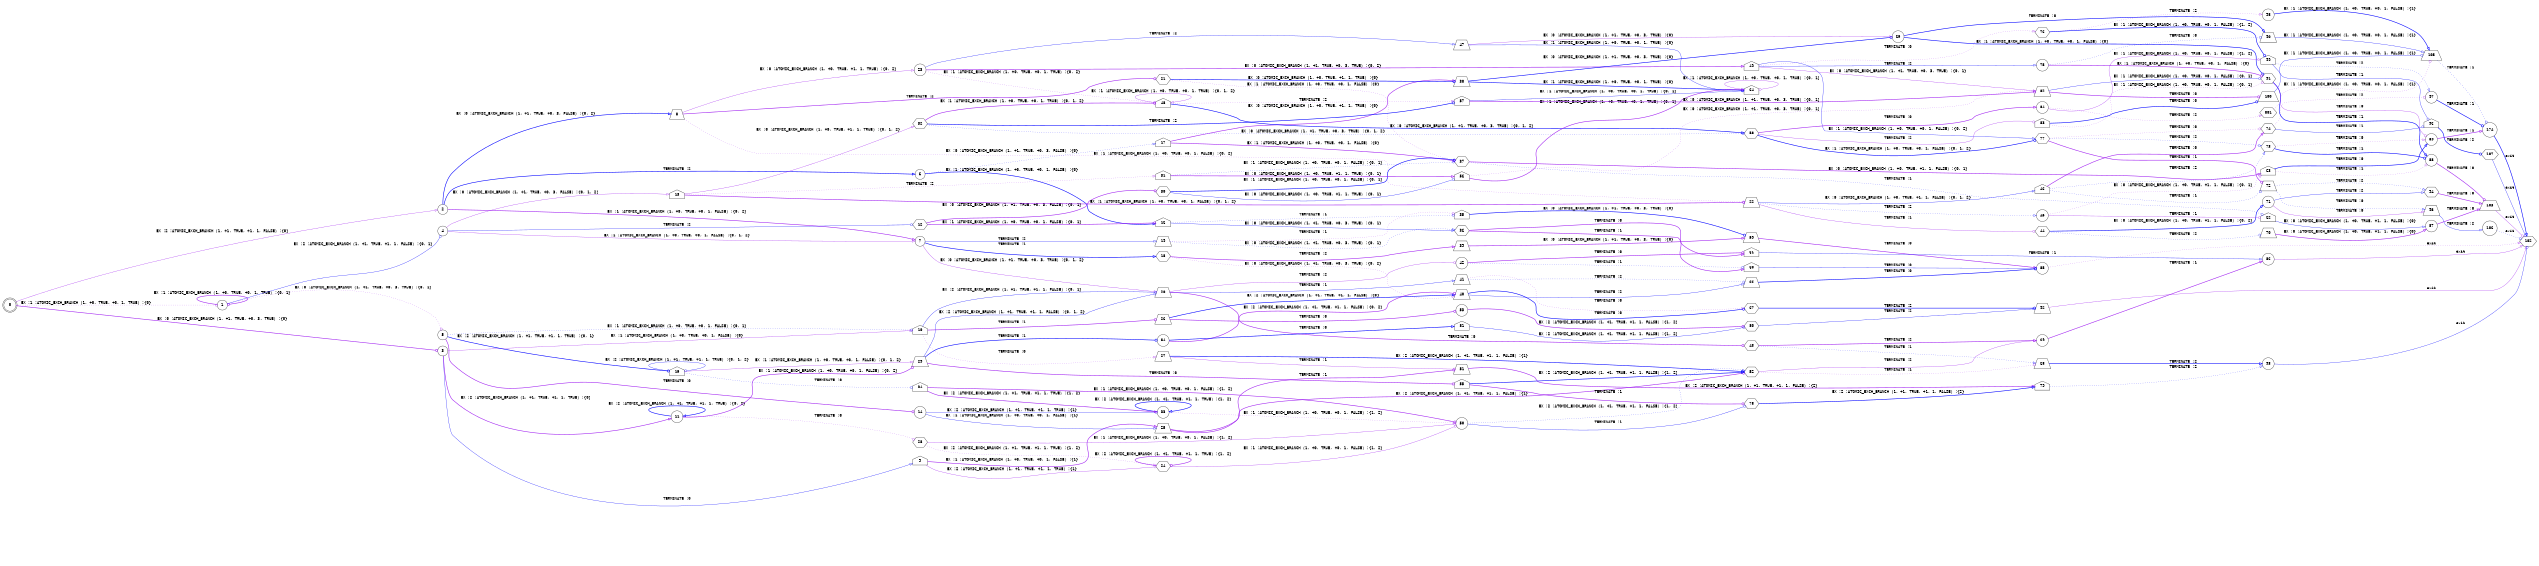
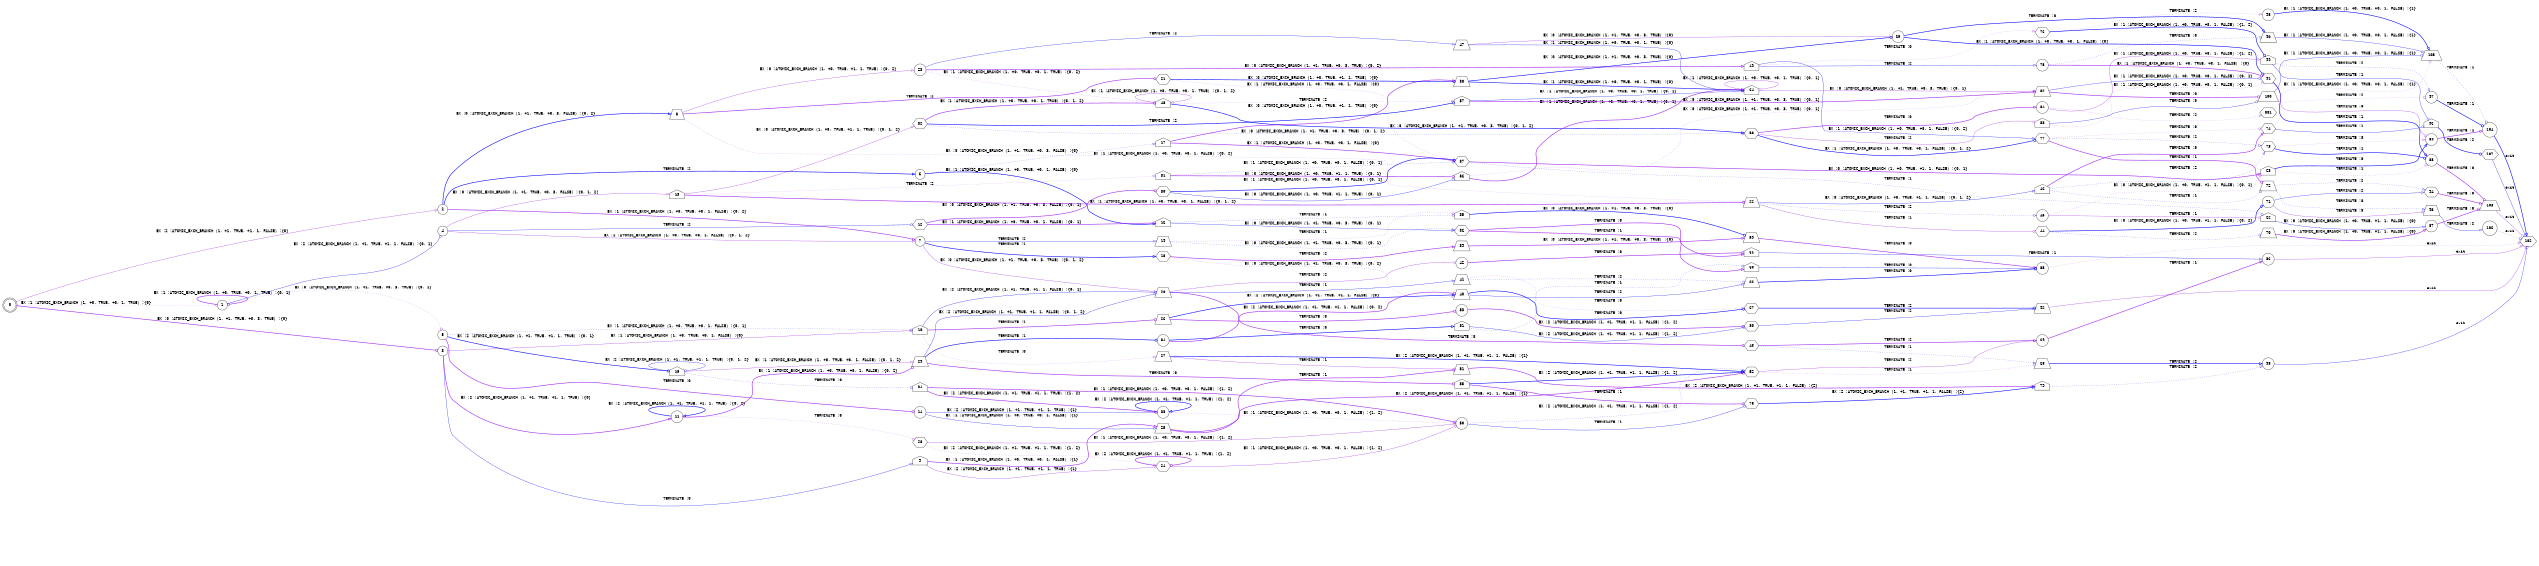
edge "49" -> "82": now "64" -> "82"
edge "83" -> "100": style bold -> solid
node "174": label "174" -> "104"
edge "31" -> "56": arrowhead onormal -> odot
edge "42" -> "60": now "81" -> "60"
